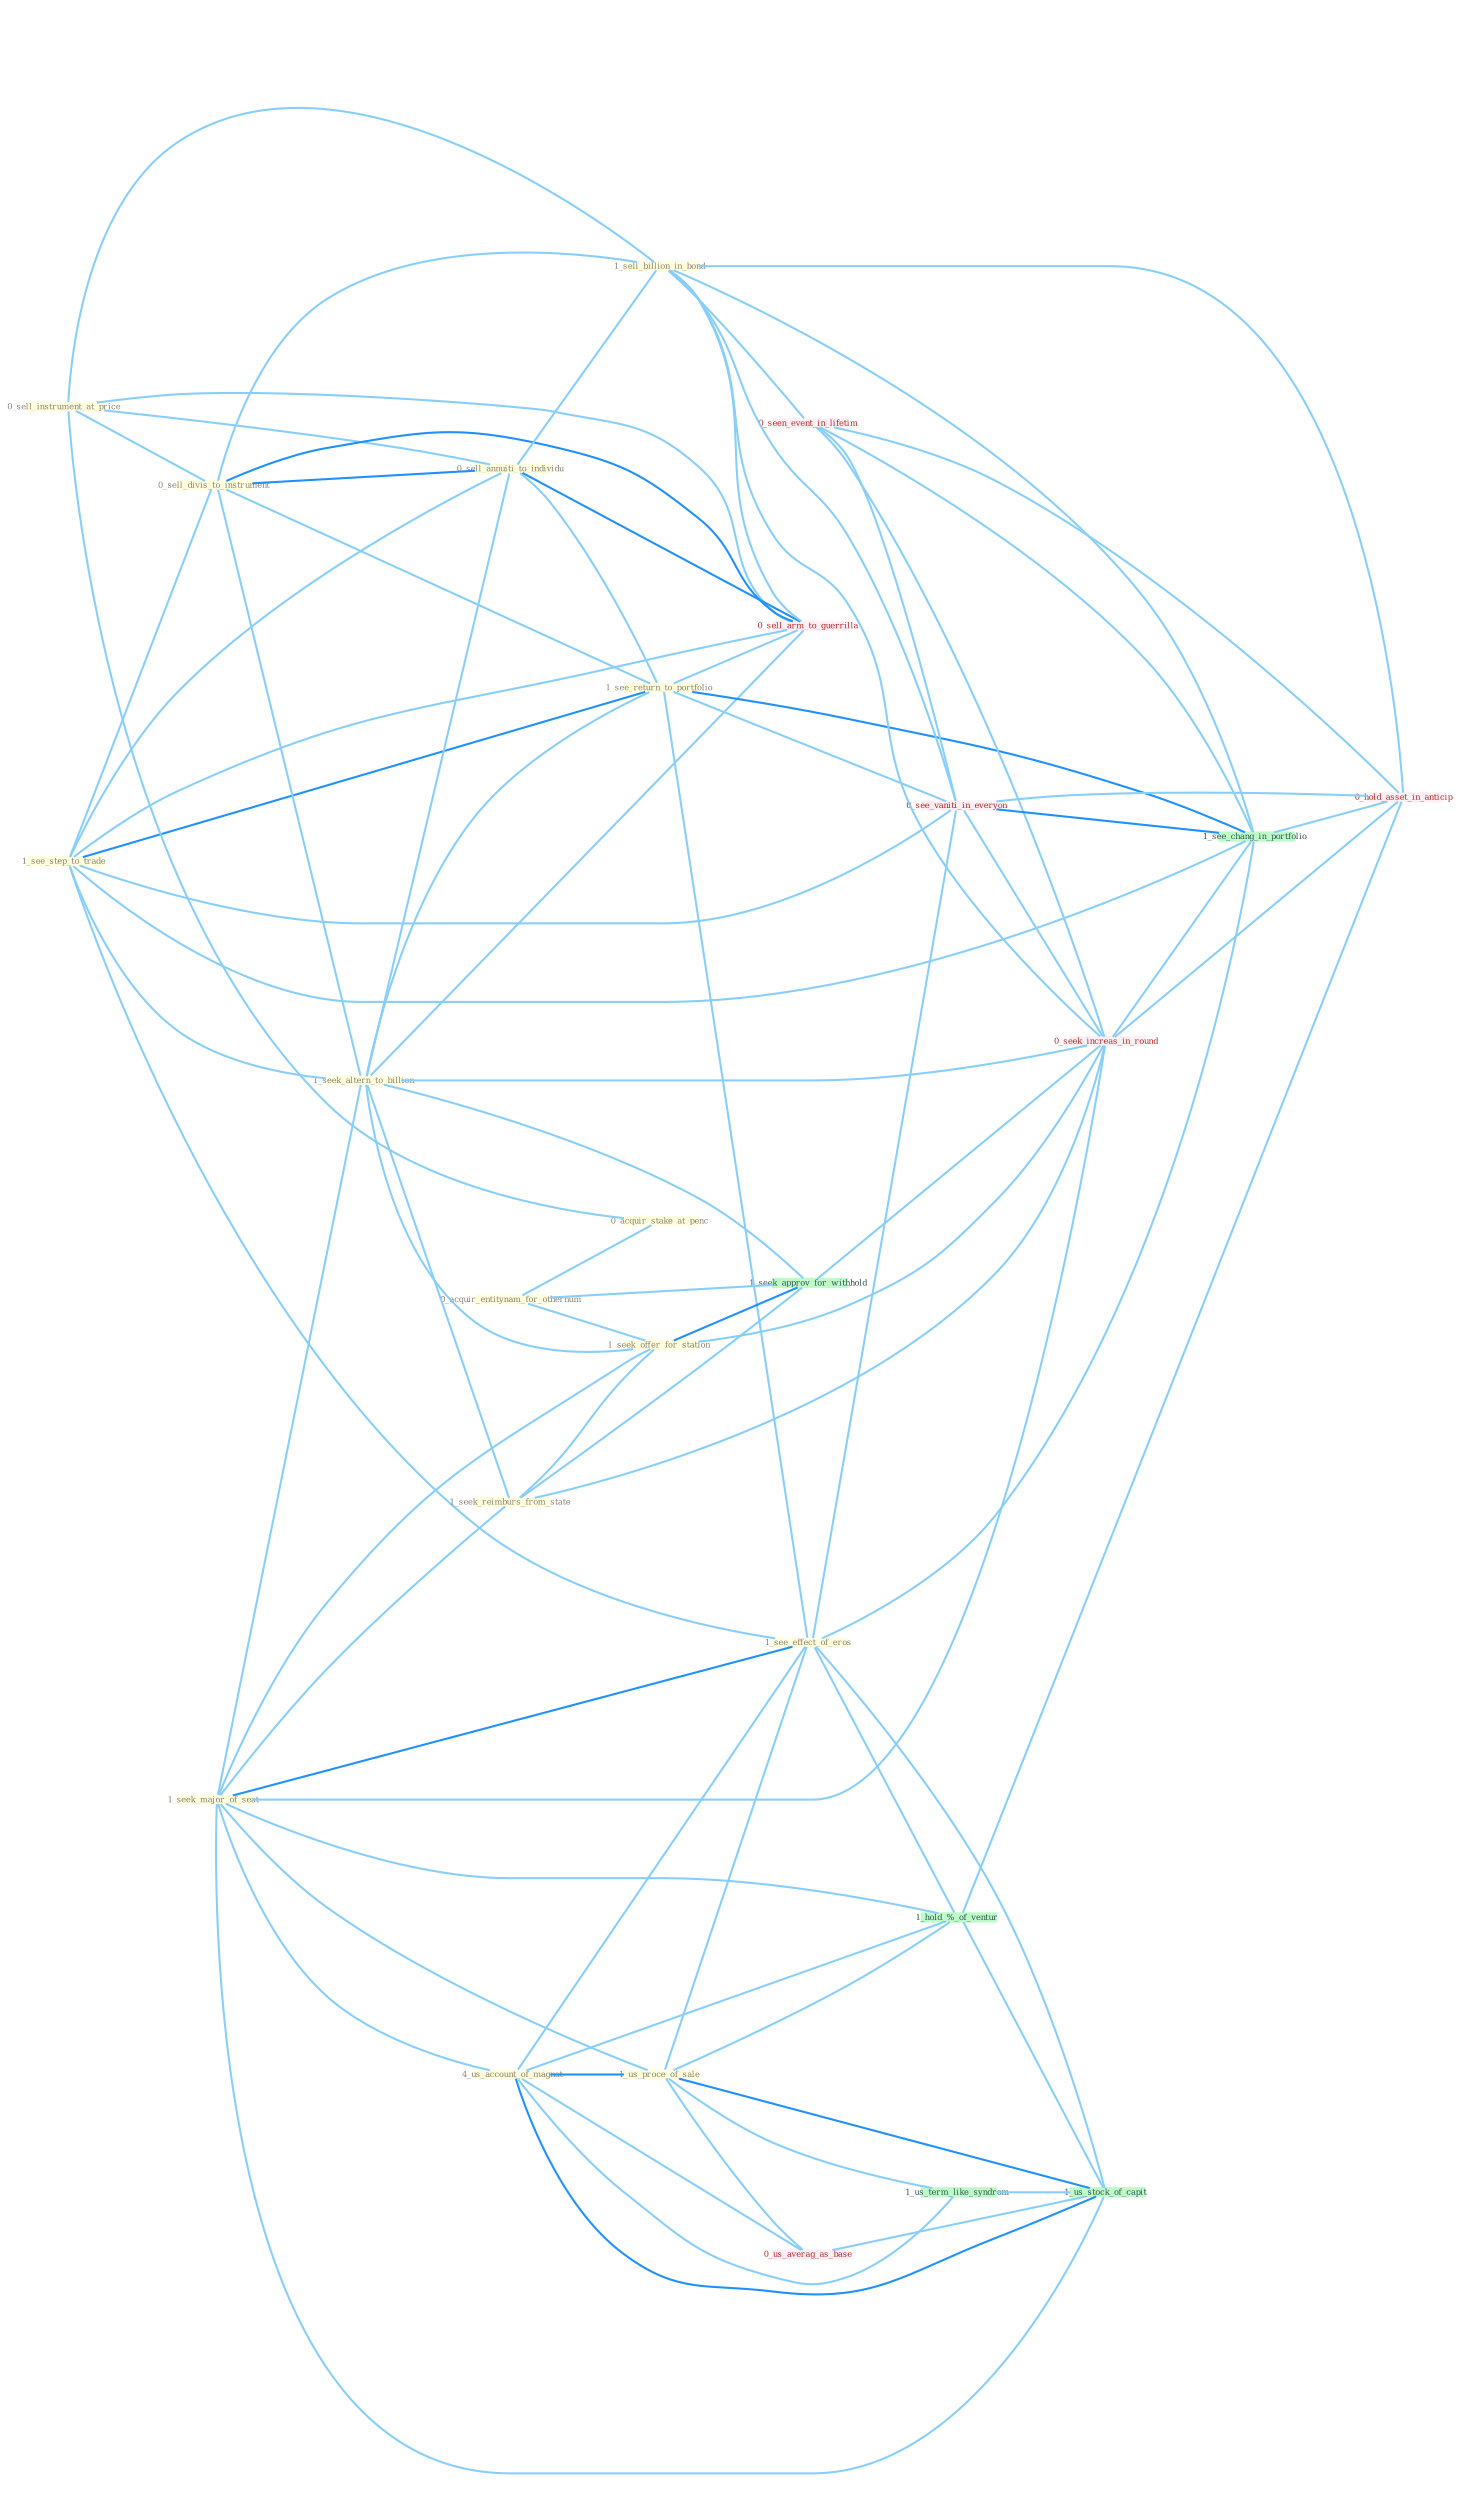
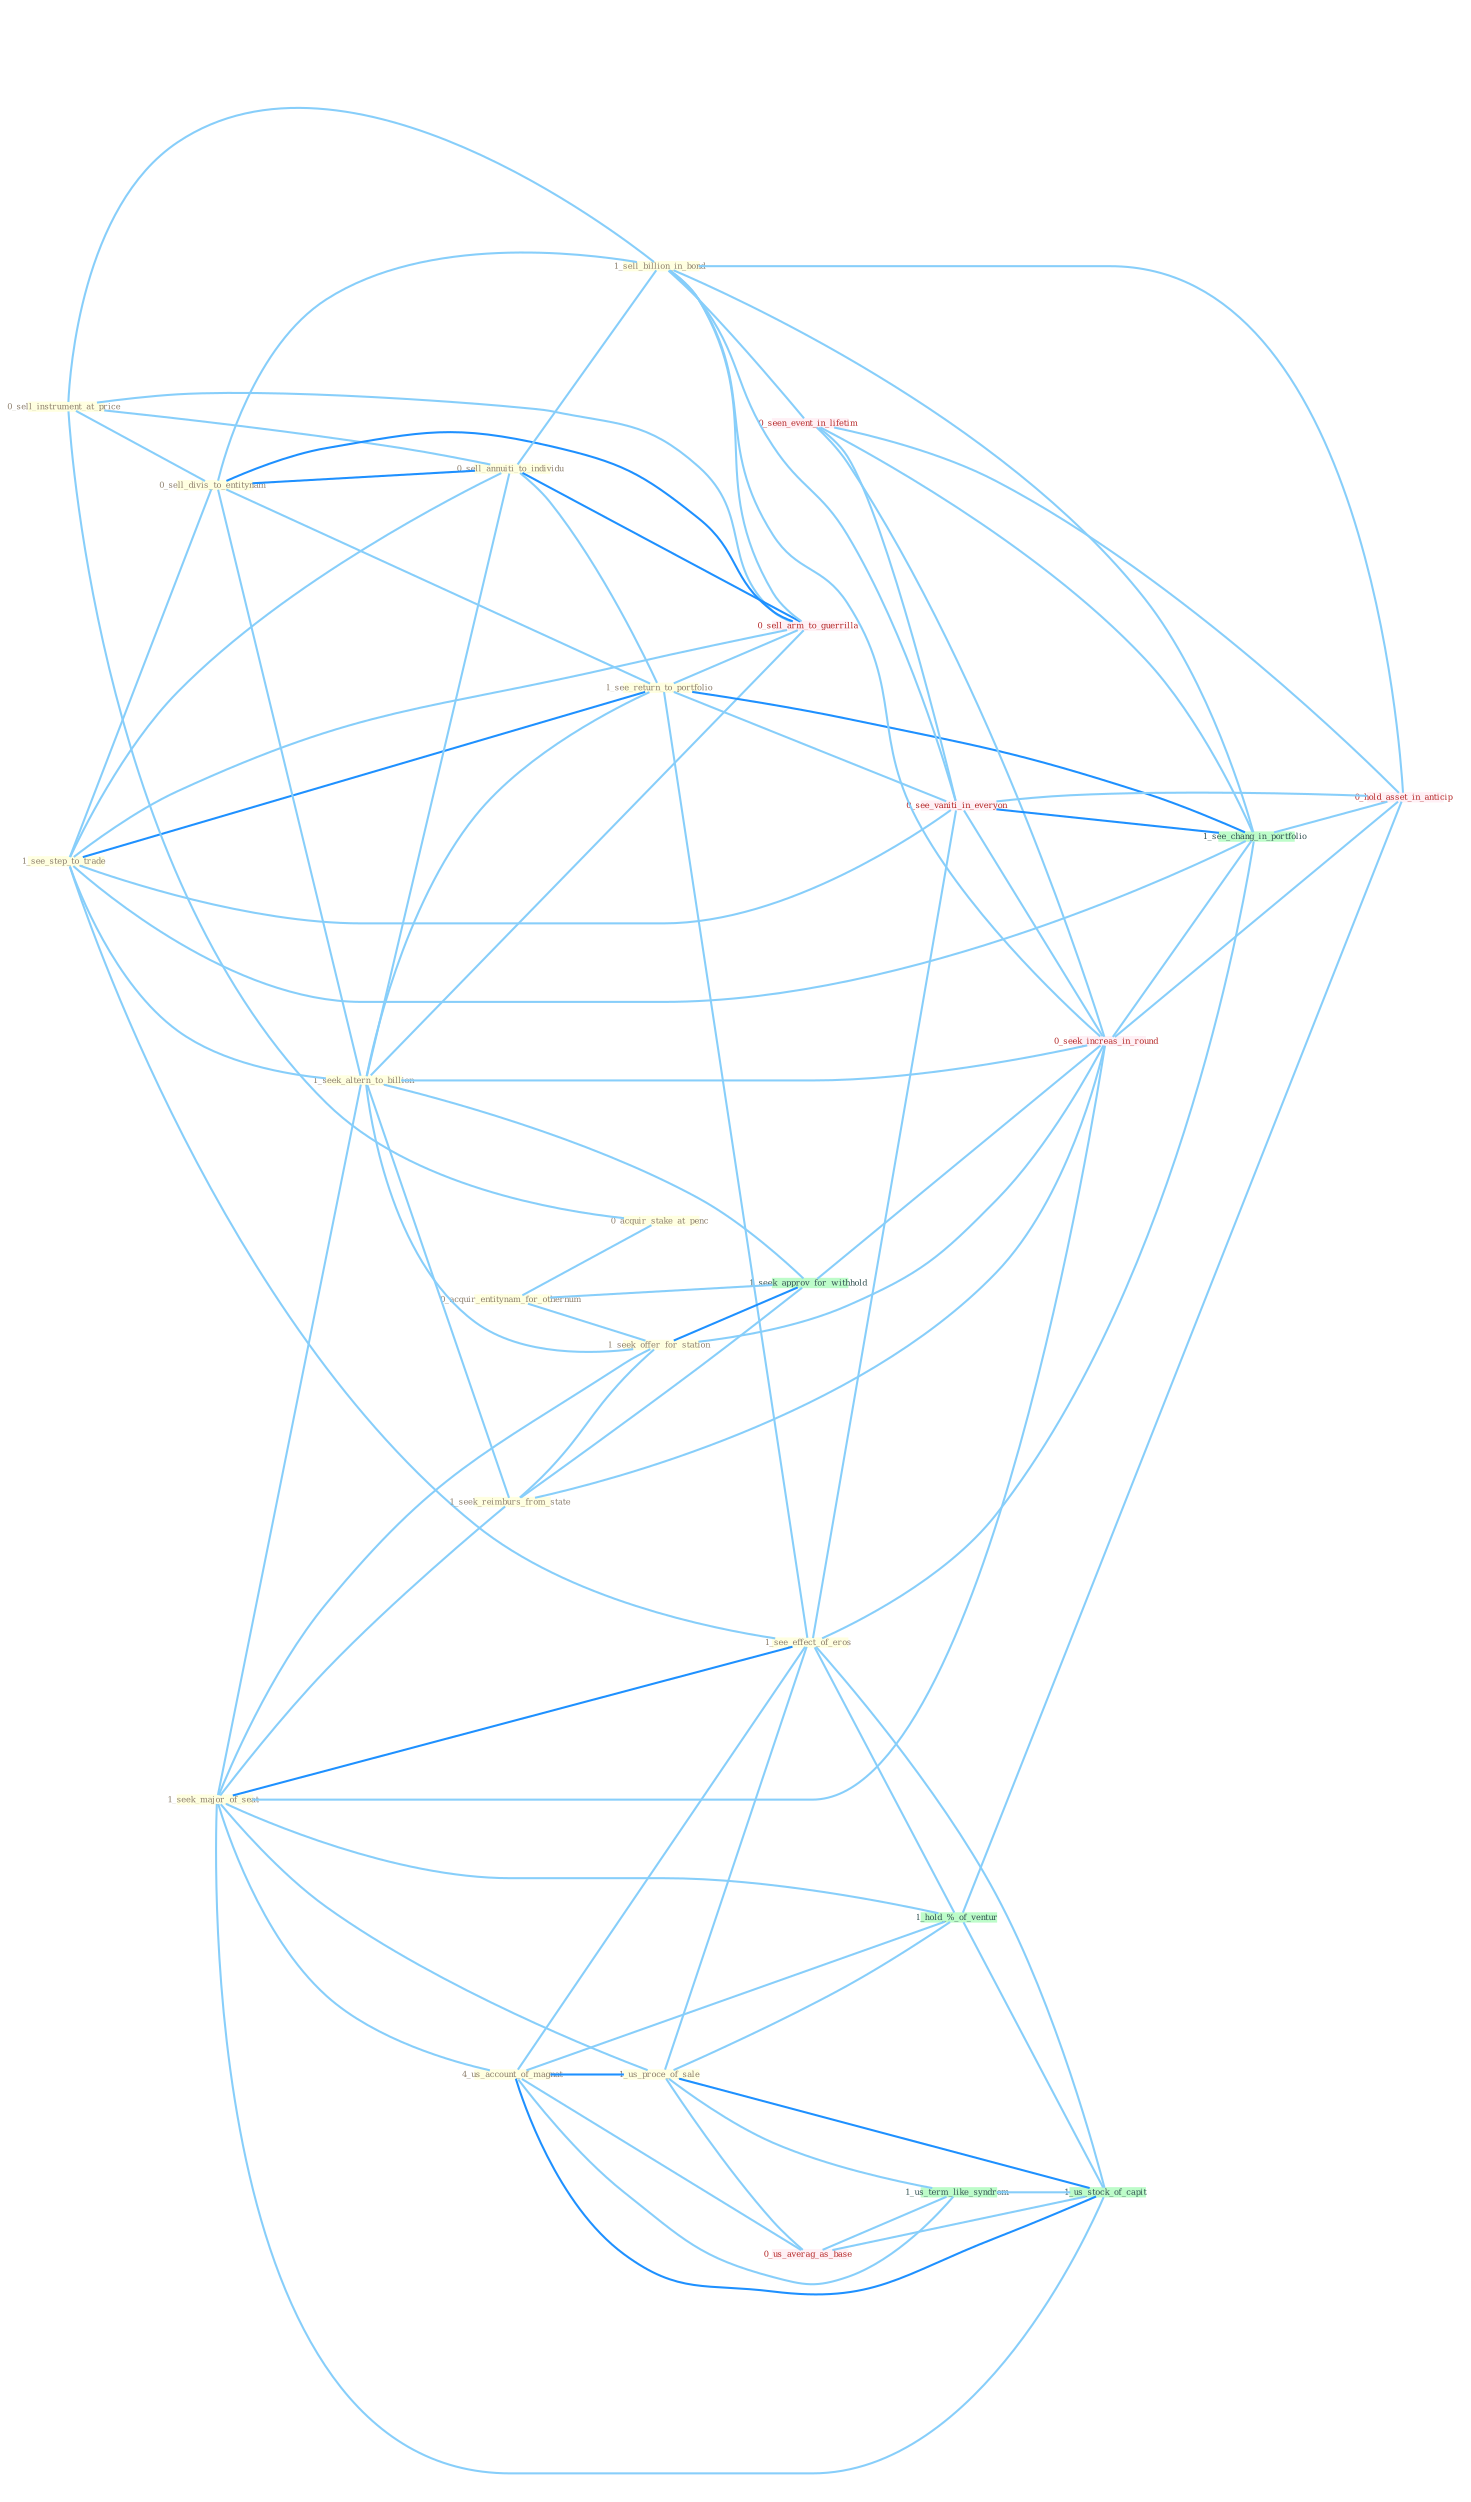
node "0_sell_divis_to_instrument": label "0_sell_divis_to_instrument" -> "0_sell_divis_to_entitynam"
edge "1_us_term_like_syndrom" -- "0_us_averag_as_base": added
